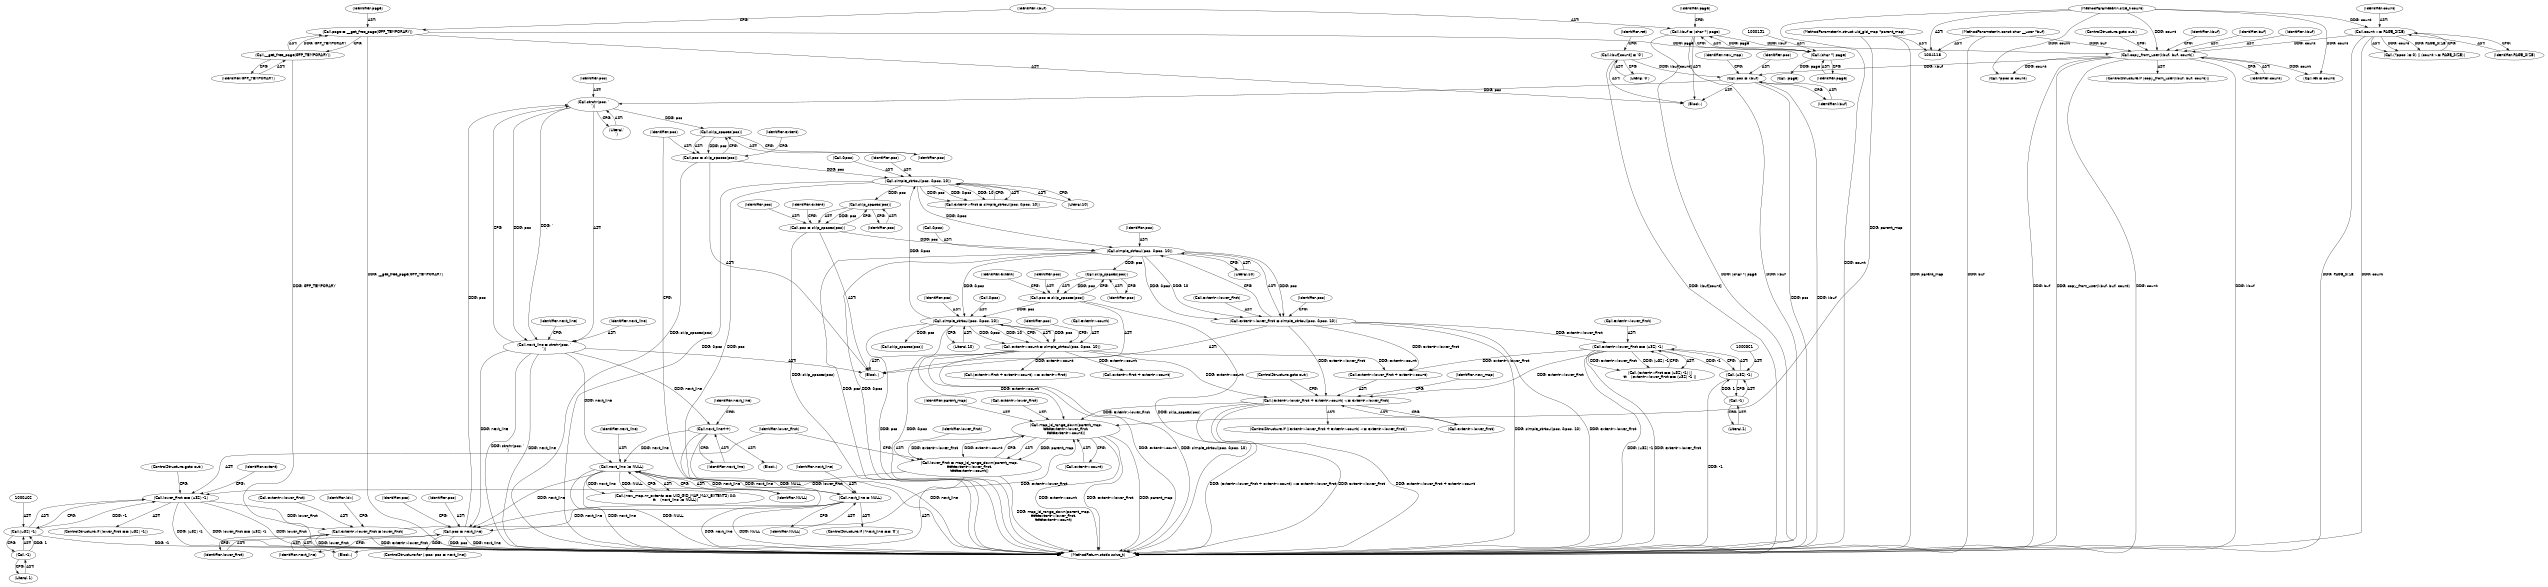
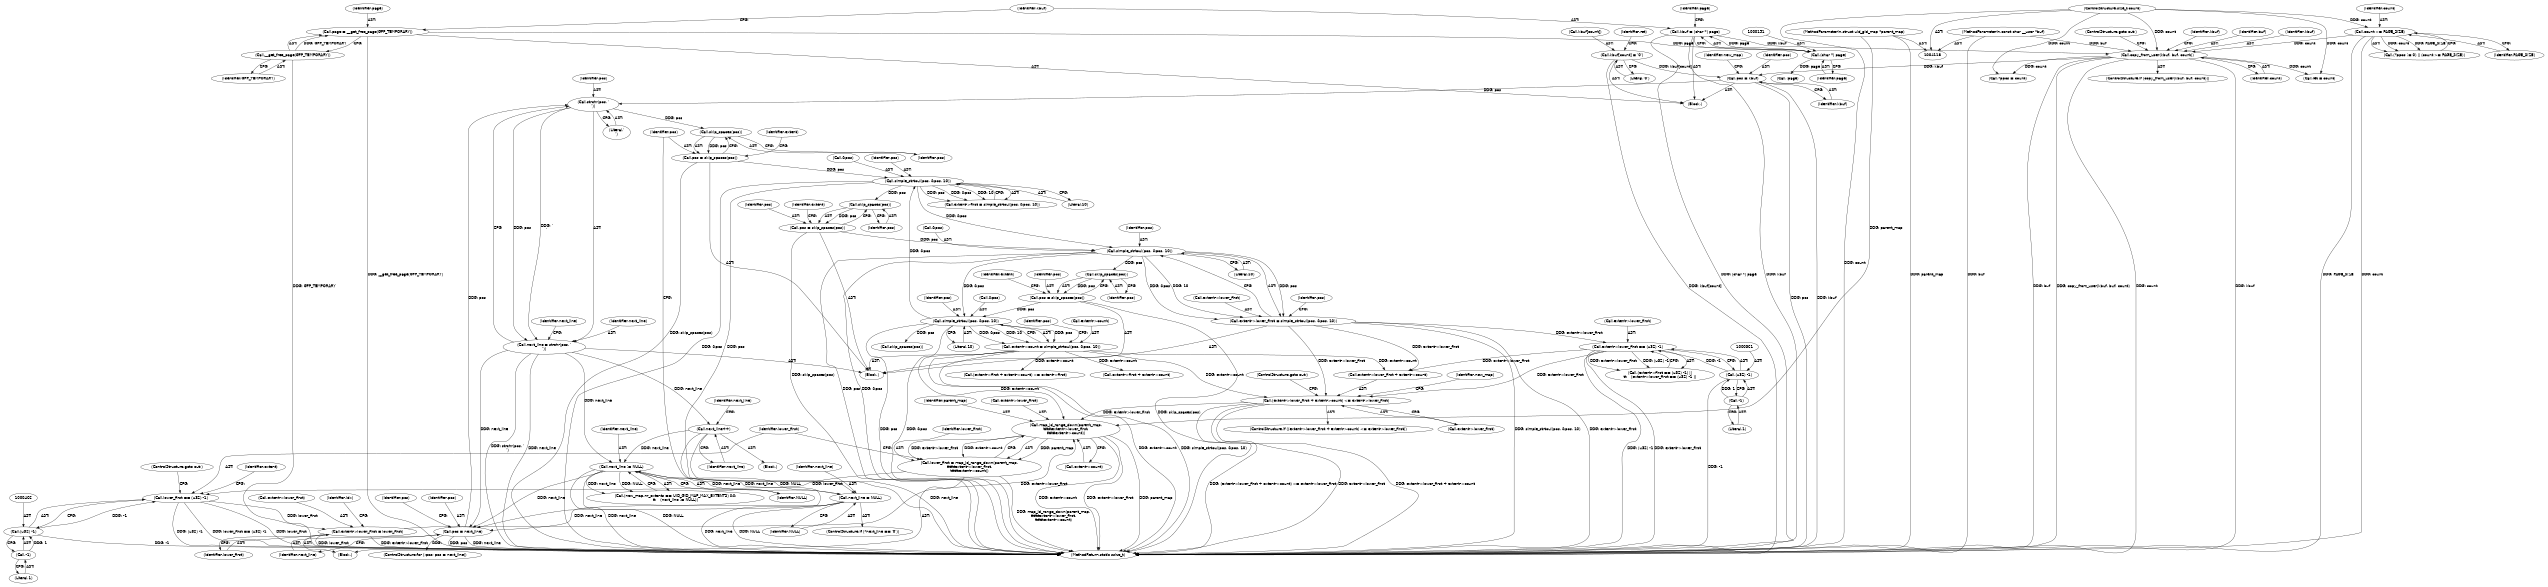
node "(MethodParameterIn,size_t count)": label "(MethodParameterIn,size_t count)" -> "(ControlStructure,size_t count)"
node "(Call,kbuf[count])": added
node "(ControlStructure,if (lower_first == (u32) -1))": removed
